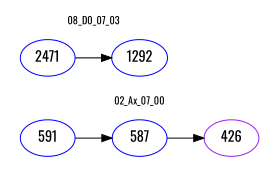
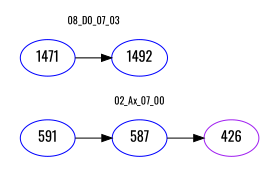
node "2471": label "2471" -> "1471"
node "1292": label "1292" -> "1492"
